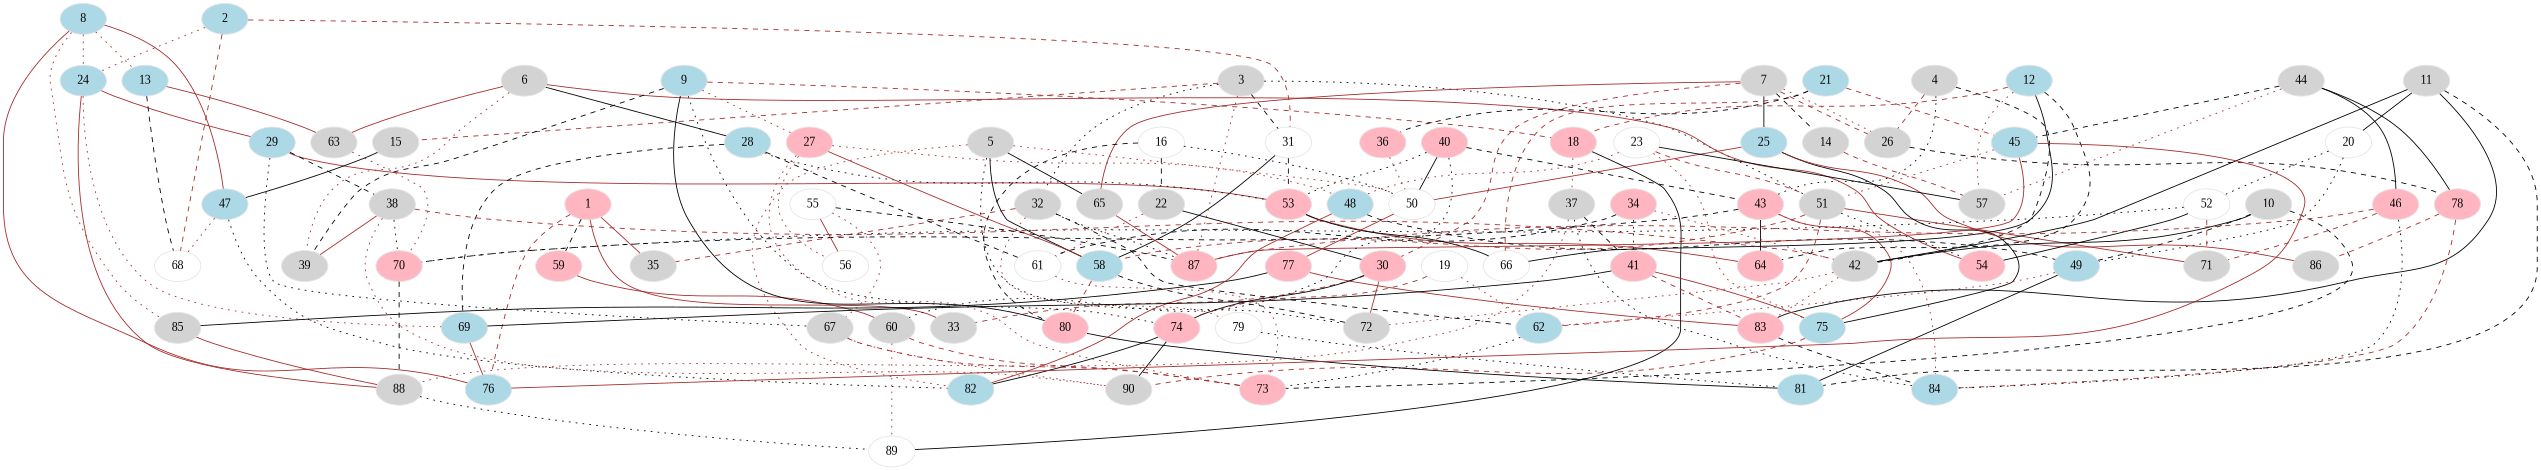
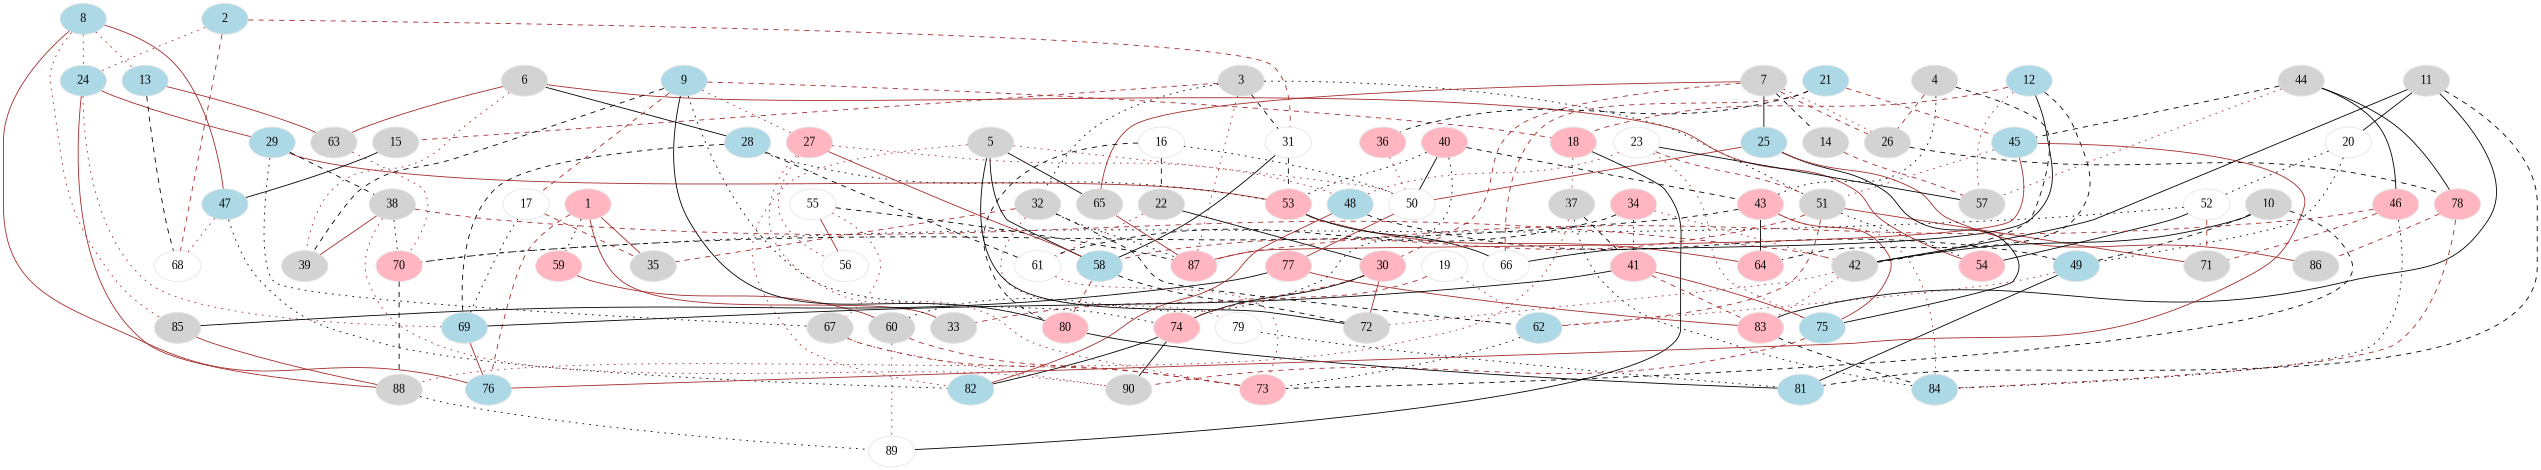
node "17": added
edge "1" -- "59": style dashed -> dotted
edge "5" -- "72": style dotted -> solid
